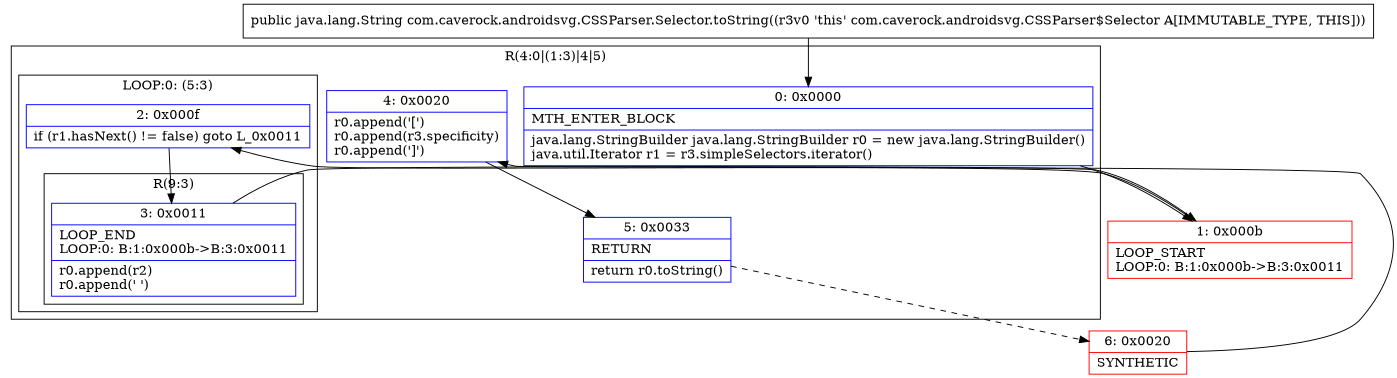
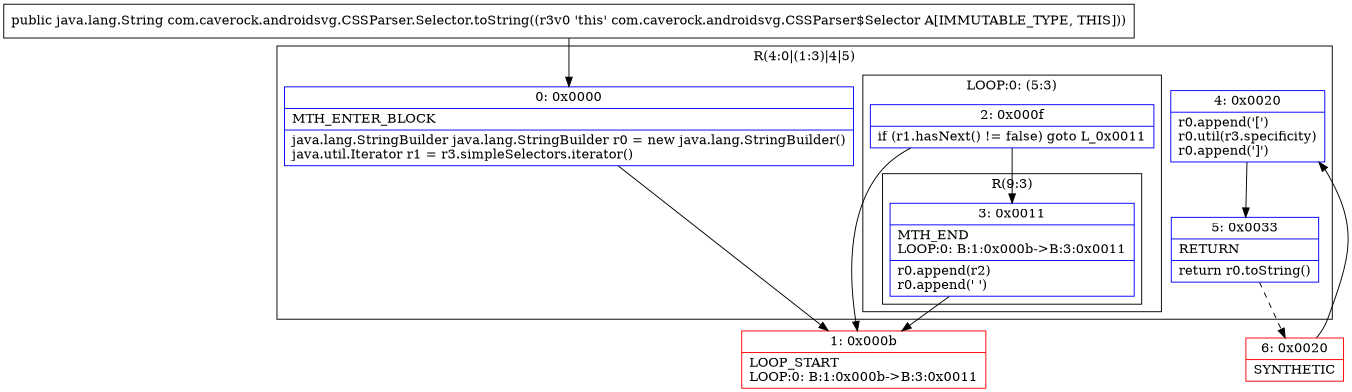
node "4: 0x0020": text "r0.append(r3.specificity)" -> "r0.util(r3.specificity)"
edge "1: 0x000b" -> "2: 0x000f": reversed
node "3: 0x0011": text "LOOP_END" -> "MTH_END"
